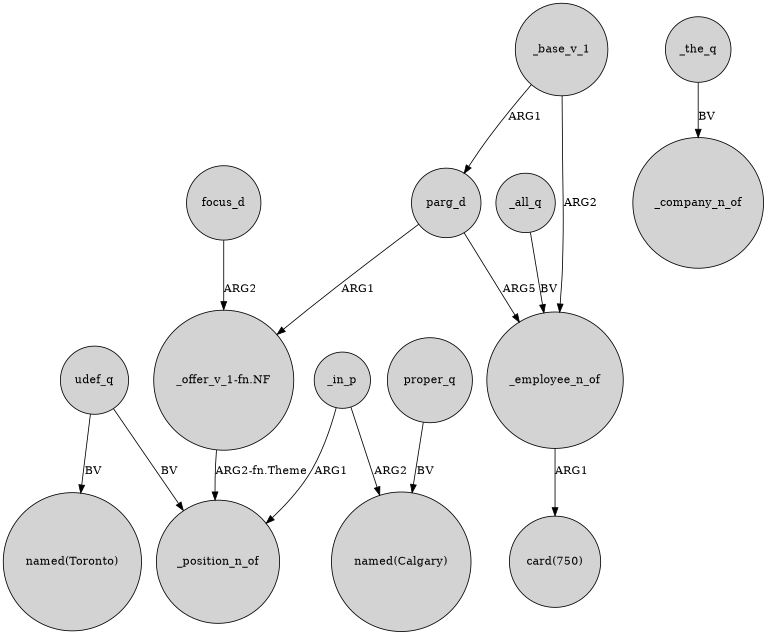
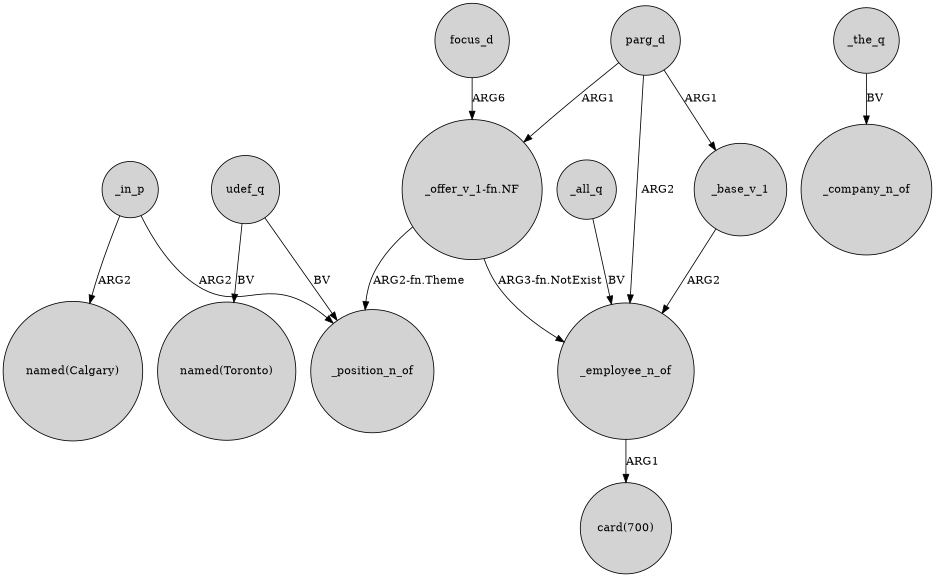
edge "_base_v_1" -> "parg_d": reversed
edge "focus_d" -> "_offer_v_1-fn.NF": label "ARG2" -> "ARG6"
edge "parg_d" -> "_employee_n_of": label "ARG5" -> "ARG2"
edge "_offer_v_1-fn.NF" -> "_employee_n_of": added, label "ARG3-fn.NotExist"
node "proper_q": removed
edge "_in_p" -> "_position_n_of": label "ARG1" -> "ARG2"
node "card(750)": label "card(750)" -> "card(700)"
